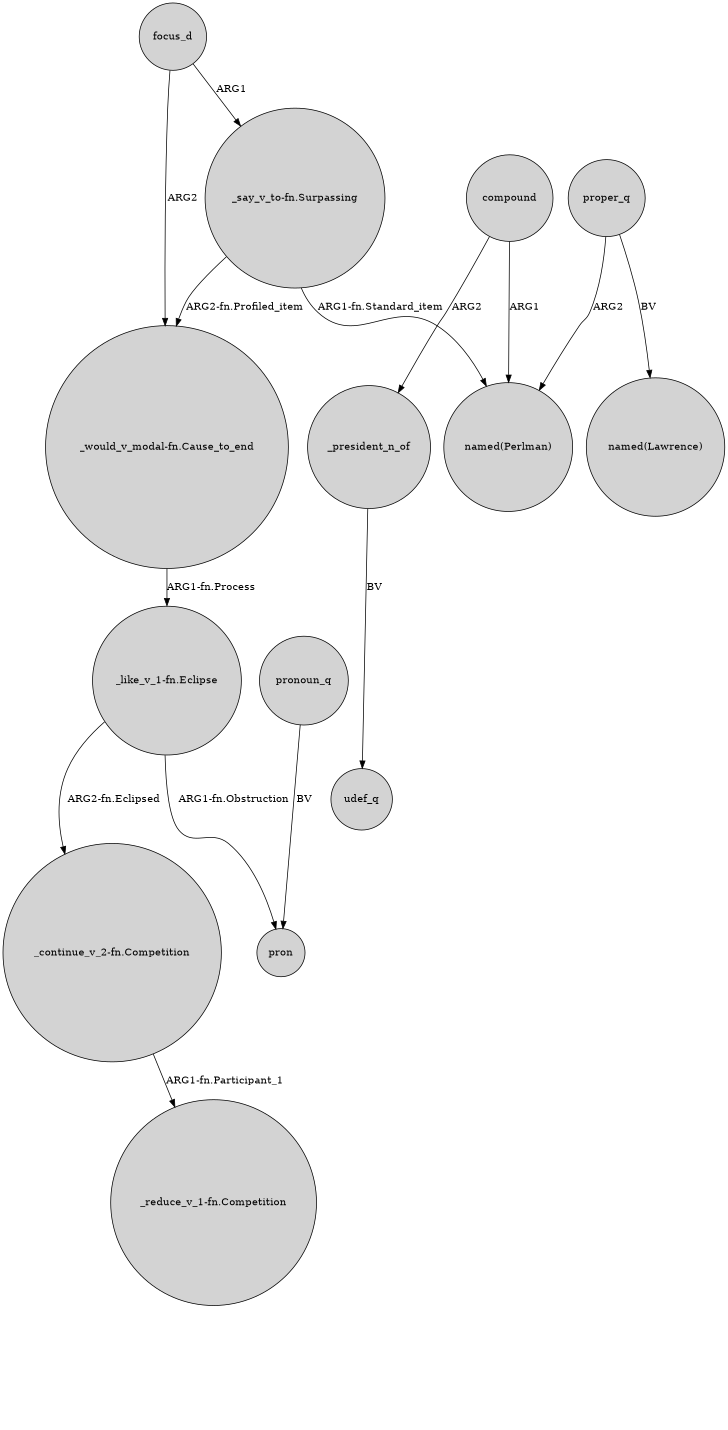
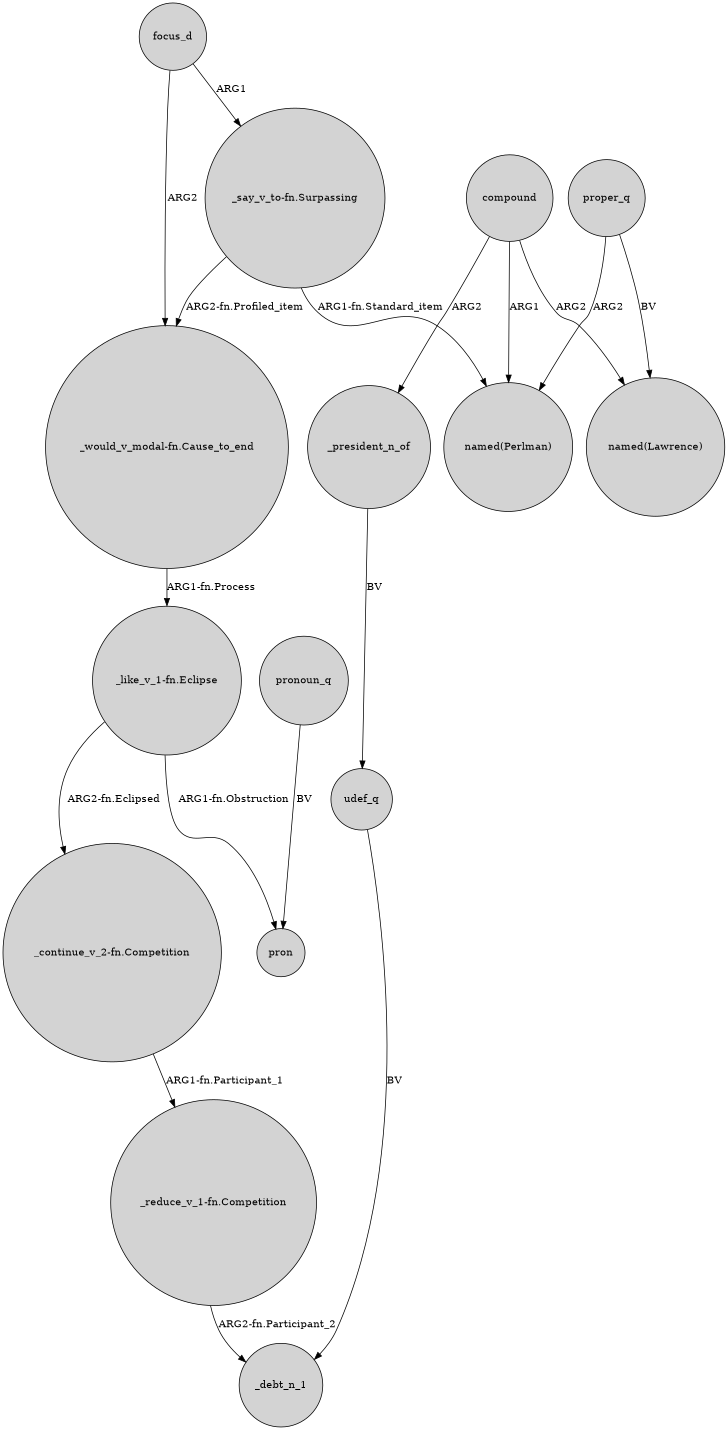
edge "compound" -> "named(Lawrence)": added, label "ARG2"
node "_debt_n_1": added
